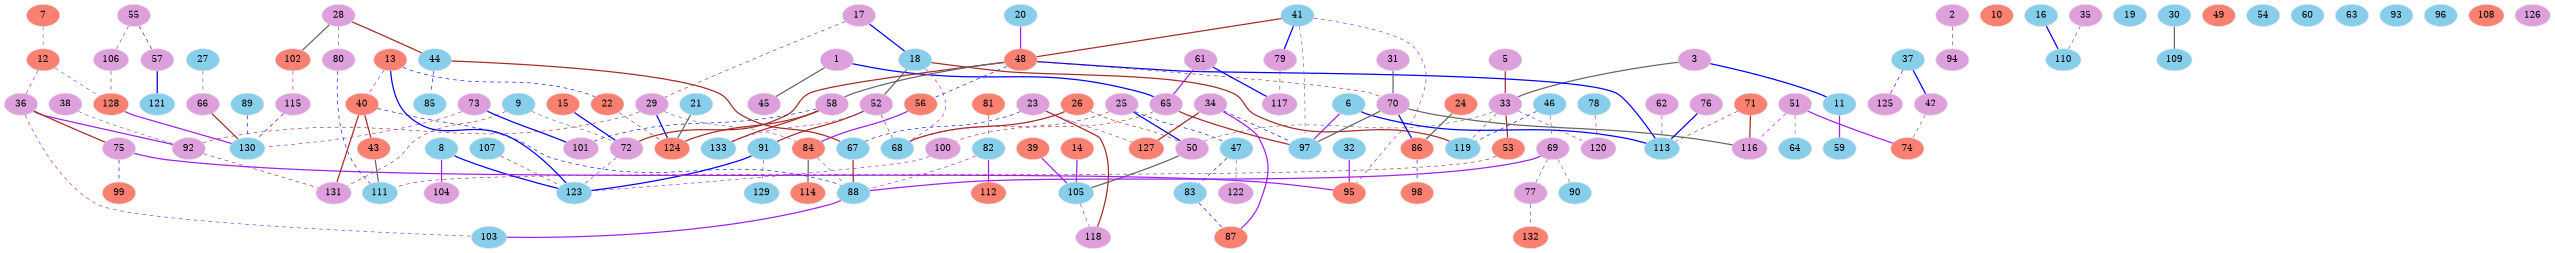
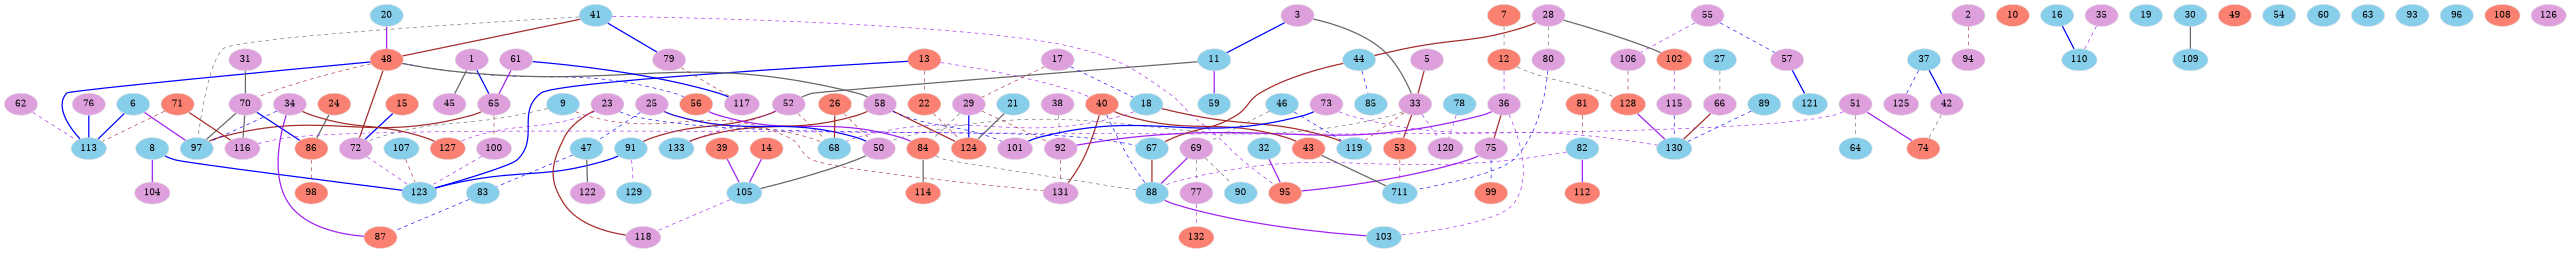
edge "17" -- "18": style bold -> dashed
edge "13" -- "22": color blue -> brown
edge "18" -- "52": now "11" -- "52"
edge "47" -- "122": style dashed -> bold
edge "86" -- "98": color blue -> brown
node "111": label "111" -> "711"
